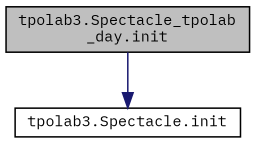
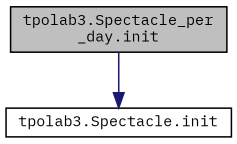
node "tpolab3.Spectacle_tpolab _day.init": label "tpolab3.Spectacle_tpolab _day.init" -> "tpolab3.Spectacle_per _day.init"
